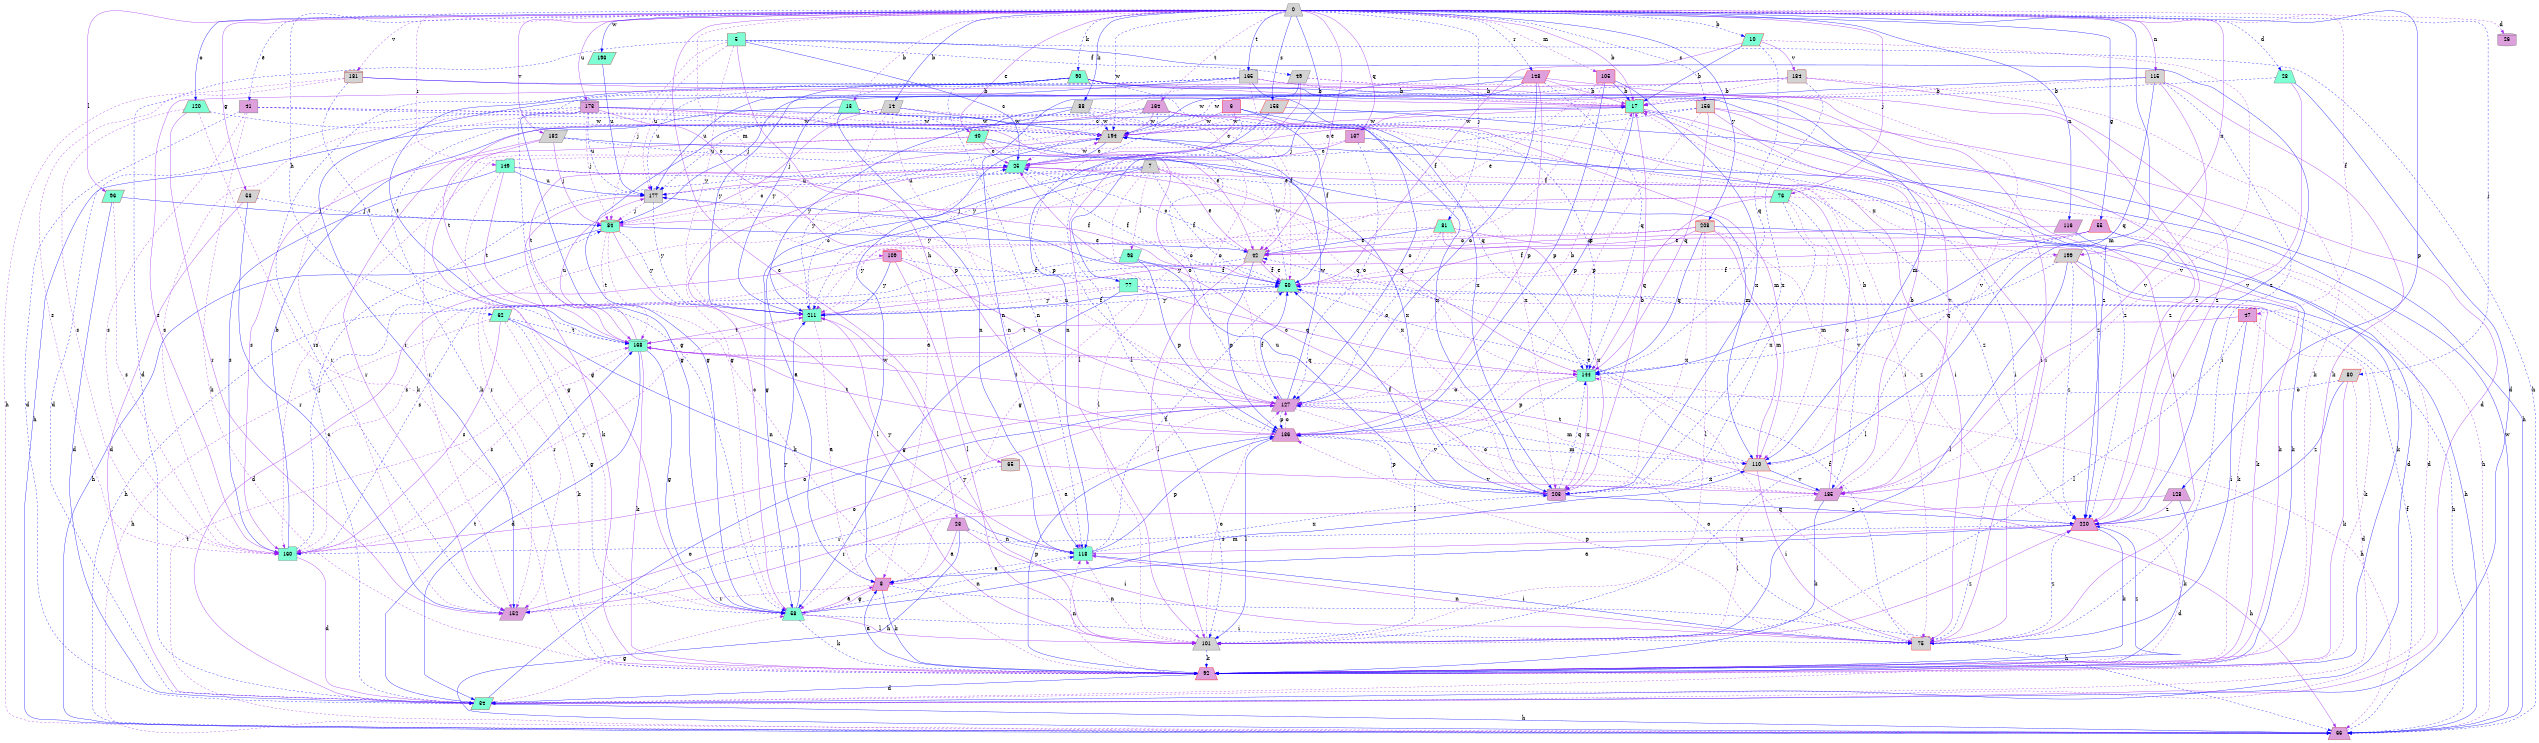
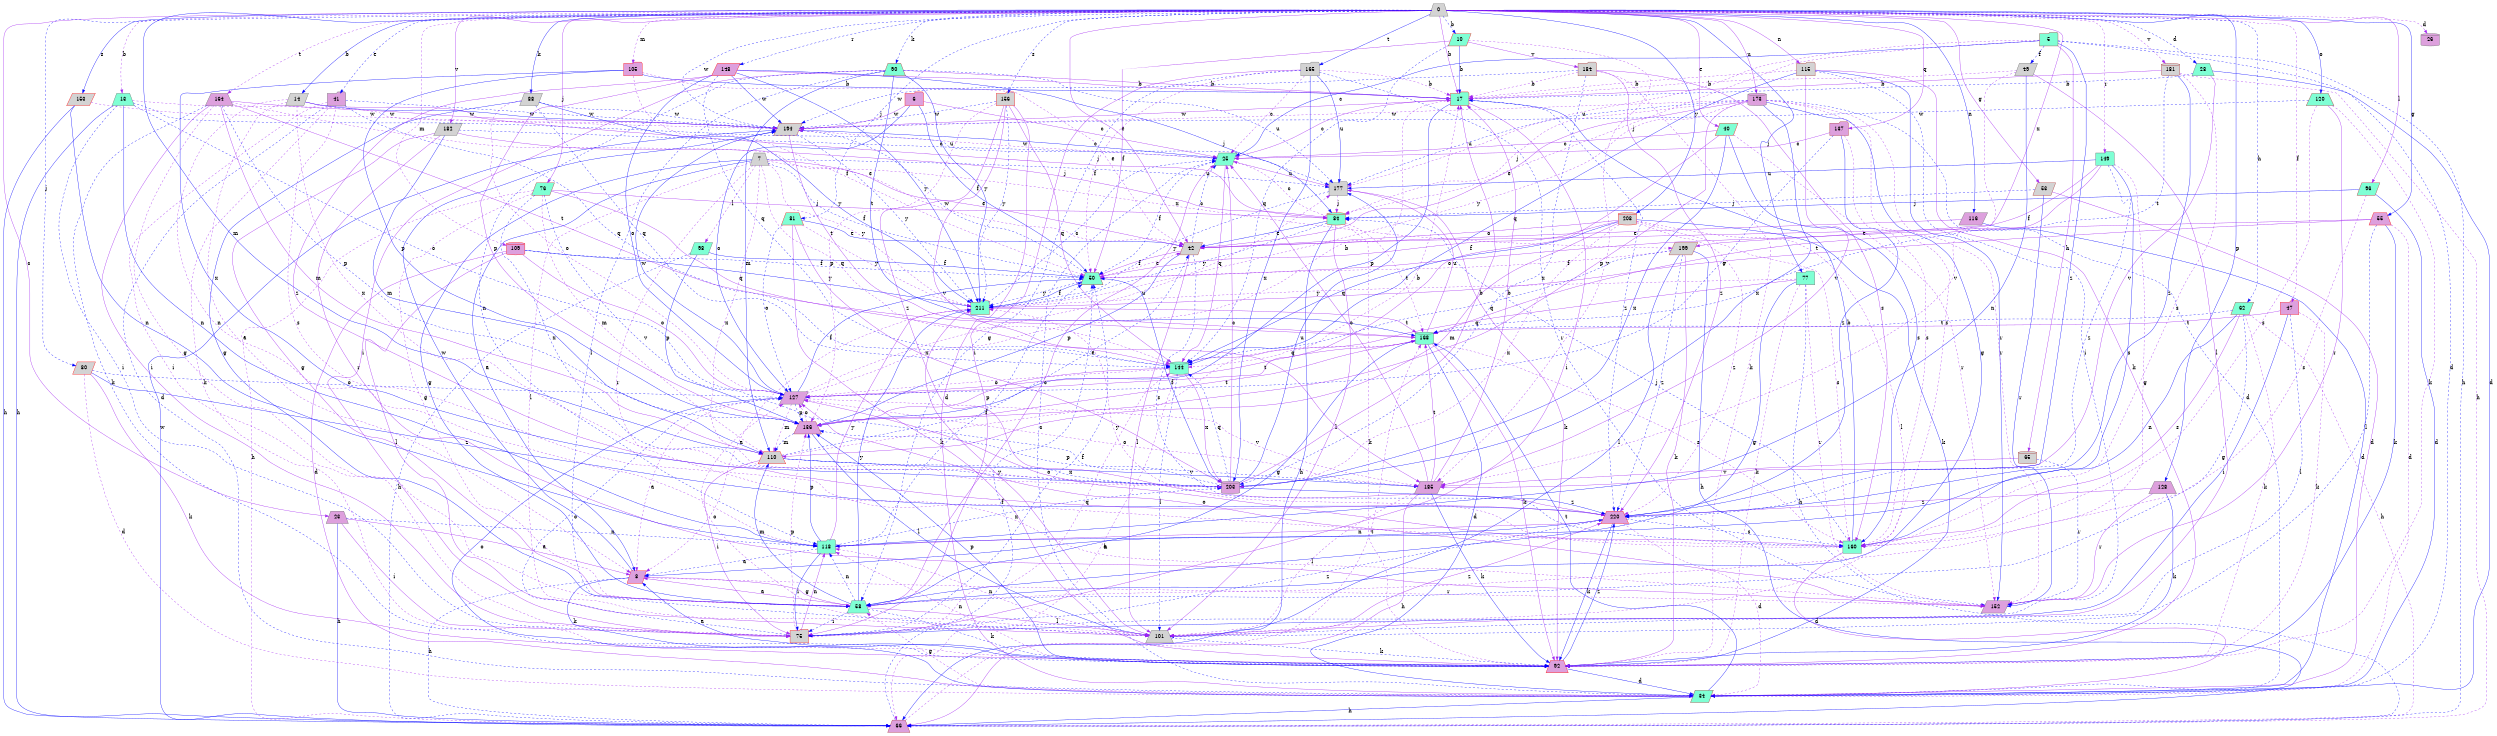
node "193": removed
edge "40" -> "160": color purple -> blue
edge "5" -> "211": now "173" -> "211"
